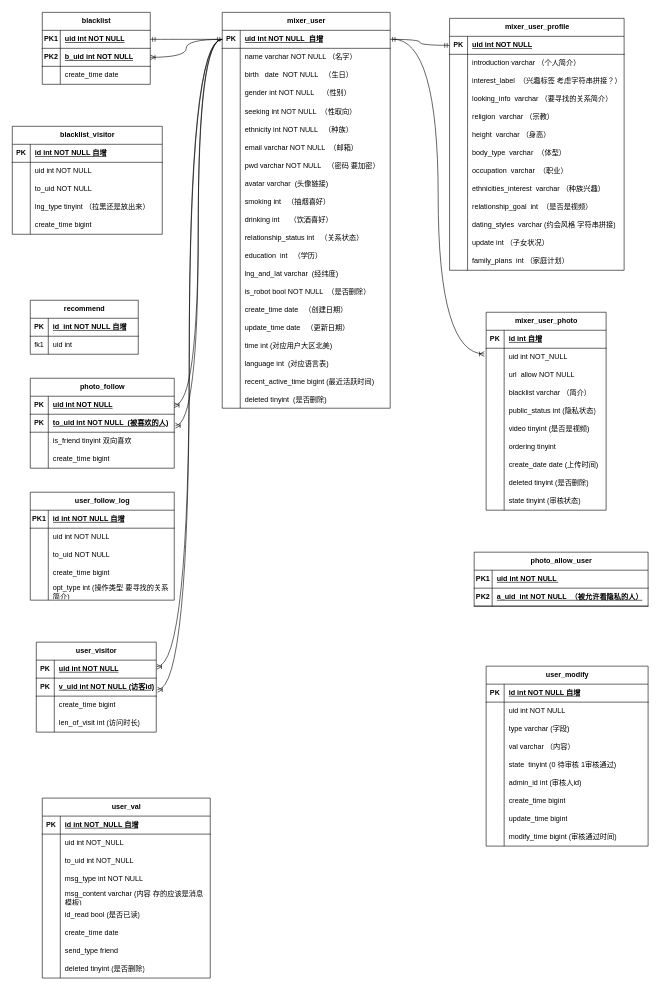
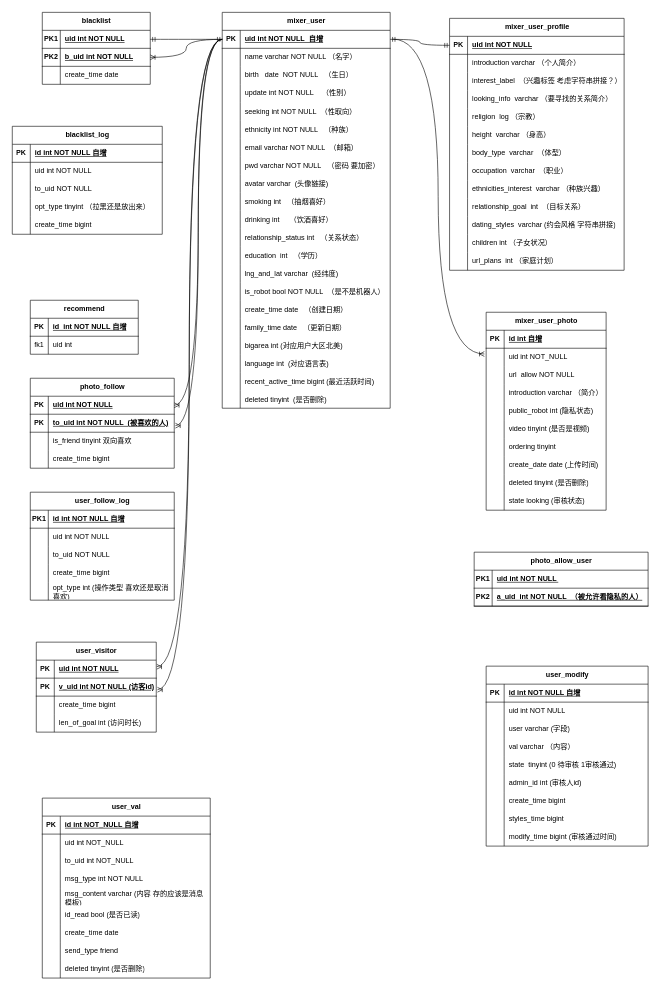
node "gender int NOT NULL （性别）": label "gender int NOT NULL （性别）" -> "update int NOT NULL （性别）"
node "religion varchar （宗教）": label "religion varchar （宗教）" -> "religion log （宗教）"
node "blacklist_visitor": label "blacklist_visitor" -> "blacklist_log"
node "lng_type tinyint （拉黑还是放出来）": label "lng_type tinyint （拉黑还是放出来）" -> "opt_type tinyint （拉黑还是放出来）"
node "relationship_goal int （是否是视频）": label "relationship_goal int （是否是视频）" -> "relationship_goal int （目标关系）"
node "update int （子女状况）": label "update int （子女状况）" -> "children int （子女状况）"
node "family_plans int （家庭计划）": label "family_plans int （家庭计划）" -> "url_plans int （家庭计划）"
node "is_robot bool NOT NULL （是否删除）": label "is_robot bool NOT NULL （是否删除）" -> "is_robot bool NOT NULL （是不是机器人）"
node "update_time date （更新日期）": label "update_time date （更新日期）" -> "family_time date （更新日期）"
node "time int (对应用户大区北美)": label "time int (对应用户大区北美)" -> "bigarea int (对应用户大区北美)"
node "blacklist varchar （简介）": label "blacklist varchar （简介）" -> "introduction varchar （简介）"
node "public_status int (隐私状态)": label "public_status int (隐私状态)" -> "public_robot int (隐私状态)"
node "state tinyint (审核状态)": label "state tinyint (审核状态)" -> "state looking (审核状态)"
node "opt_type int (操作类型 要寻找的关系简介)": label "opt_type int (操作类型 要寻找的关系简介)" -> "opt_type int (操作类型 喜欢还是取消喜欢)"
node "len_of_visit int (访问时长)": label "len_of_visit int (访问时长)" -> "len_of_goal int (访问时长)"
node "type varchar (字段)": label "type varchar (字段)" -> "user varchar (字段)"
node "update_time bigint": label "update_time bigint" -> "styles_time bigint"
